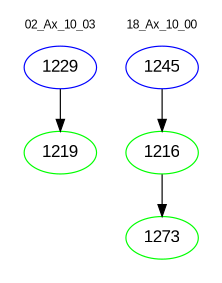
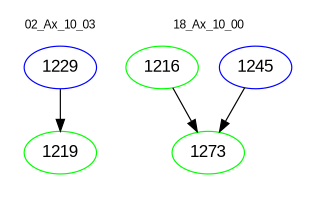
edge "1245" -> "1216": now "1245" -> "1273"
